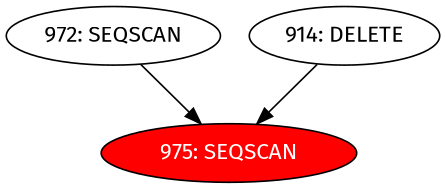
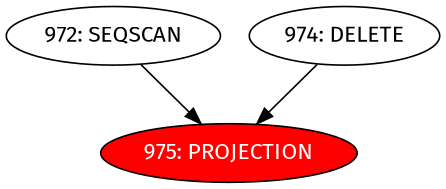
node "914: DELETE": label "914: DELETE" -> "974: DELETE"
node "975: SEQSCAN": label "975: SEQSCAN" -> "975: PROJECTION"
